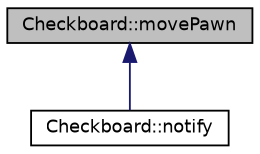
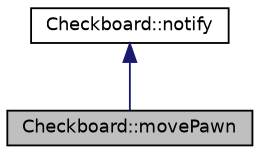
edge "Checkboard::notify" -> "Checkboard::movePawn": reversed
